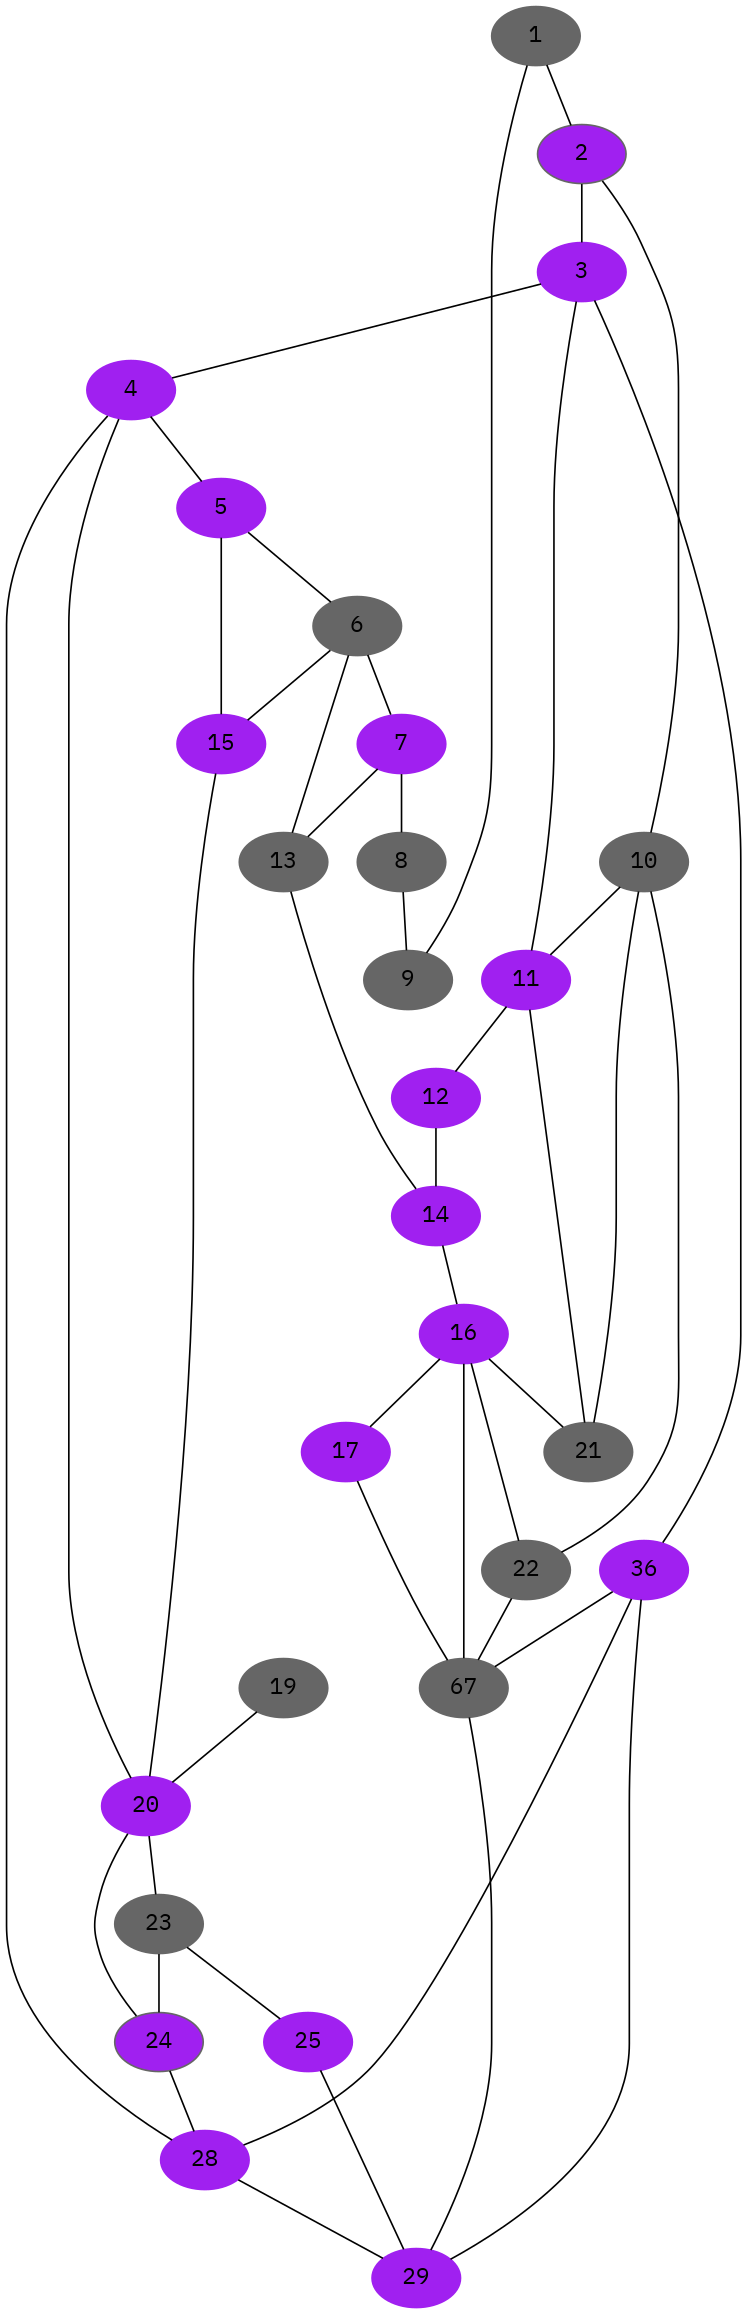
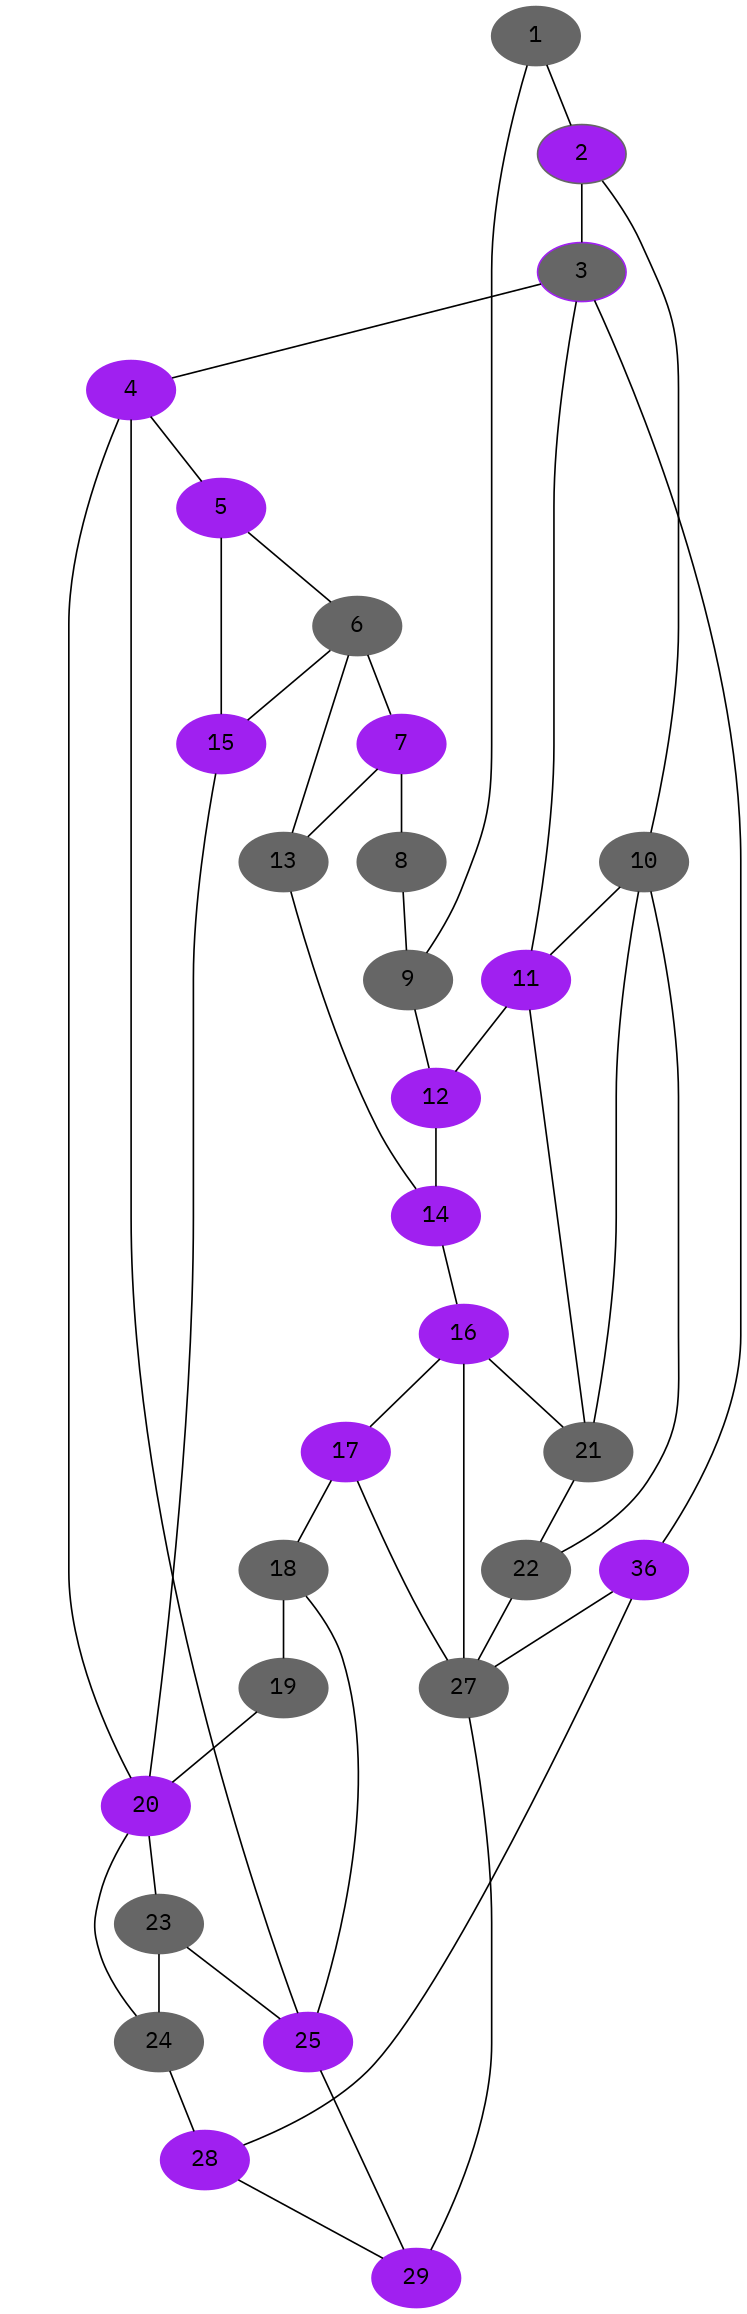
node "3": fillcolor purple -> gray40
edge "9" -- "12": added
edge "4" -- "28": now "4" -- "25"
edge "16" -- "22": now "21" -- "22"
node "18": added
node "67": label "67" -> "27"
edge "36" -- "29": removed
node "24": fillcolor purple -> gray40
